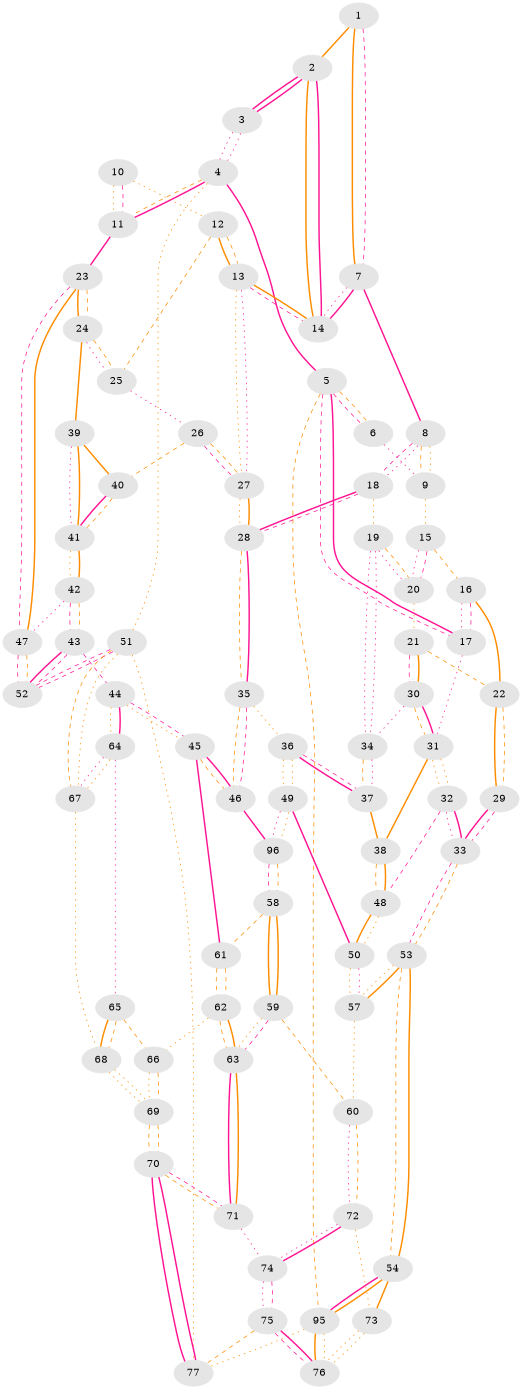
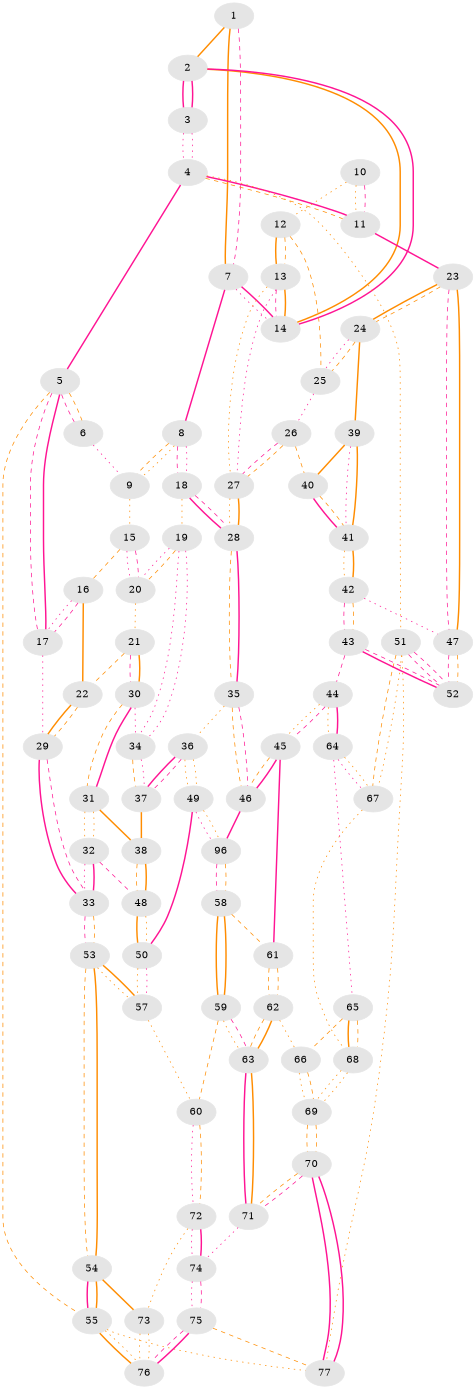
edge "17" -- "31": now "17" -- "29"
node "95": label "95" -> "55"
